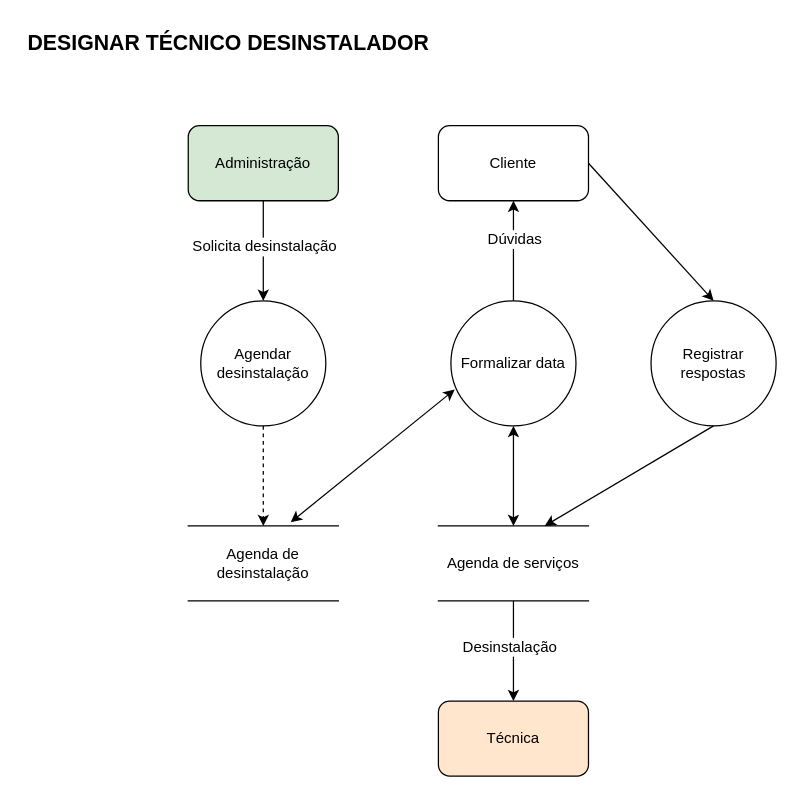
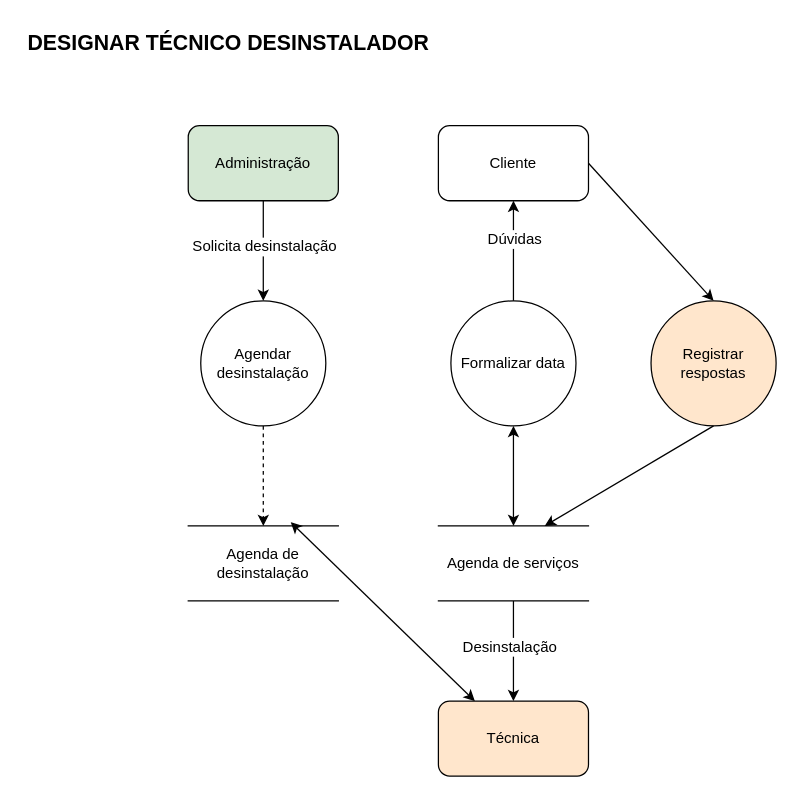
node "Registrar respostas": fillcolor #ffffff -> #ffe6cc
edge "Formalizar data" -- "Agenda de desinstalação": now "Técnica" -- "Agenda de desinstalação"
